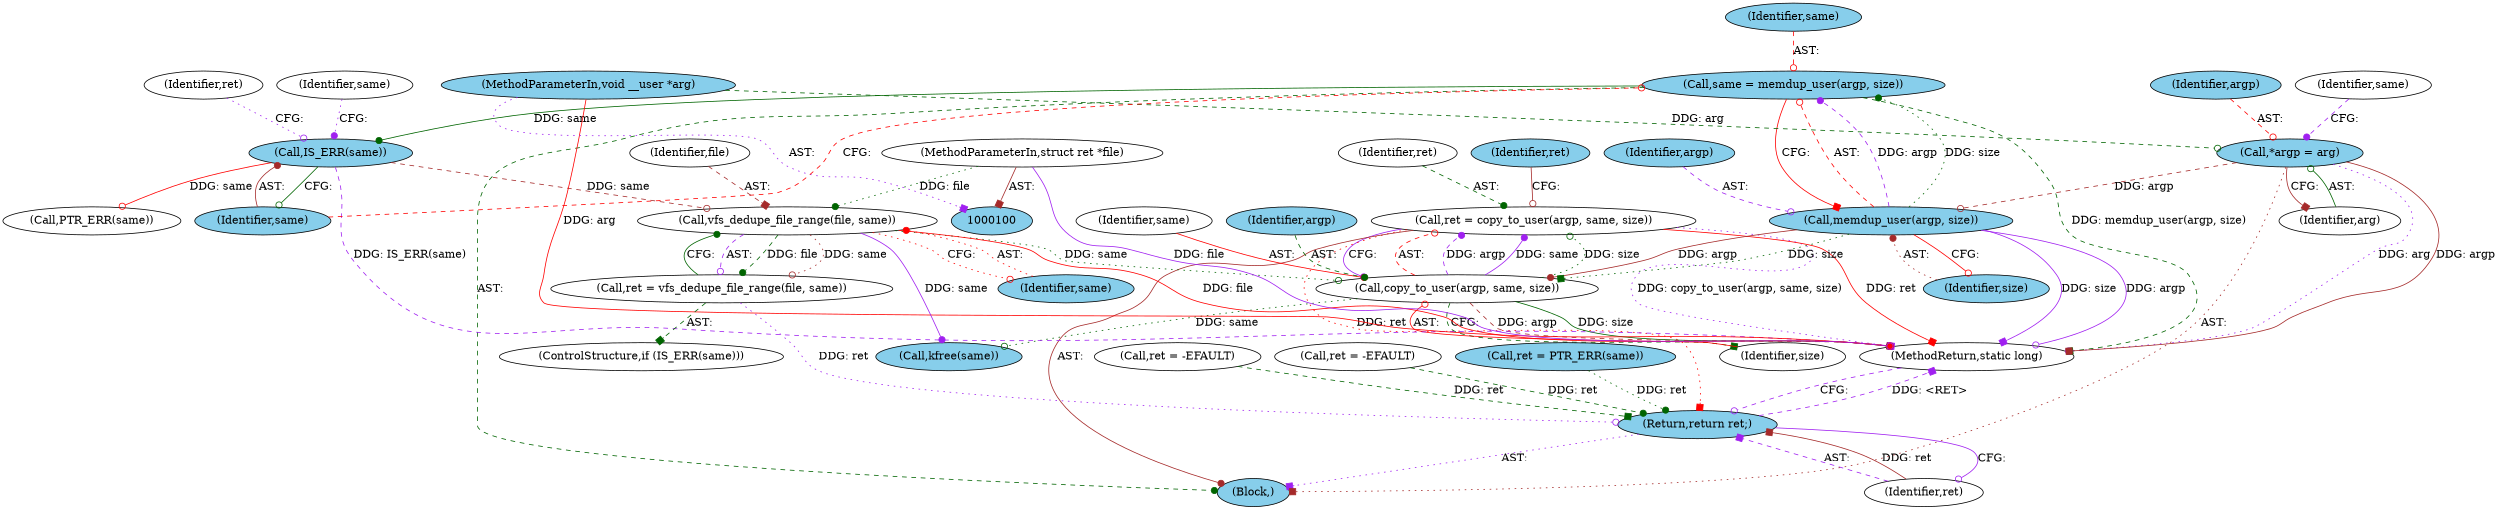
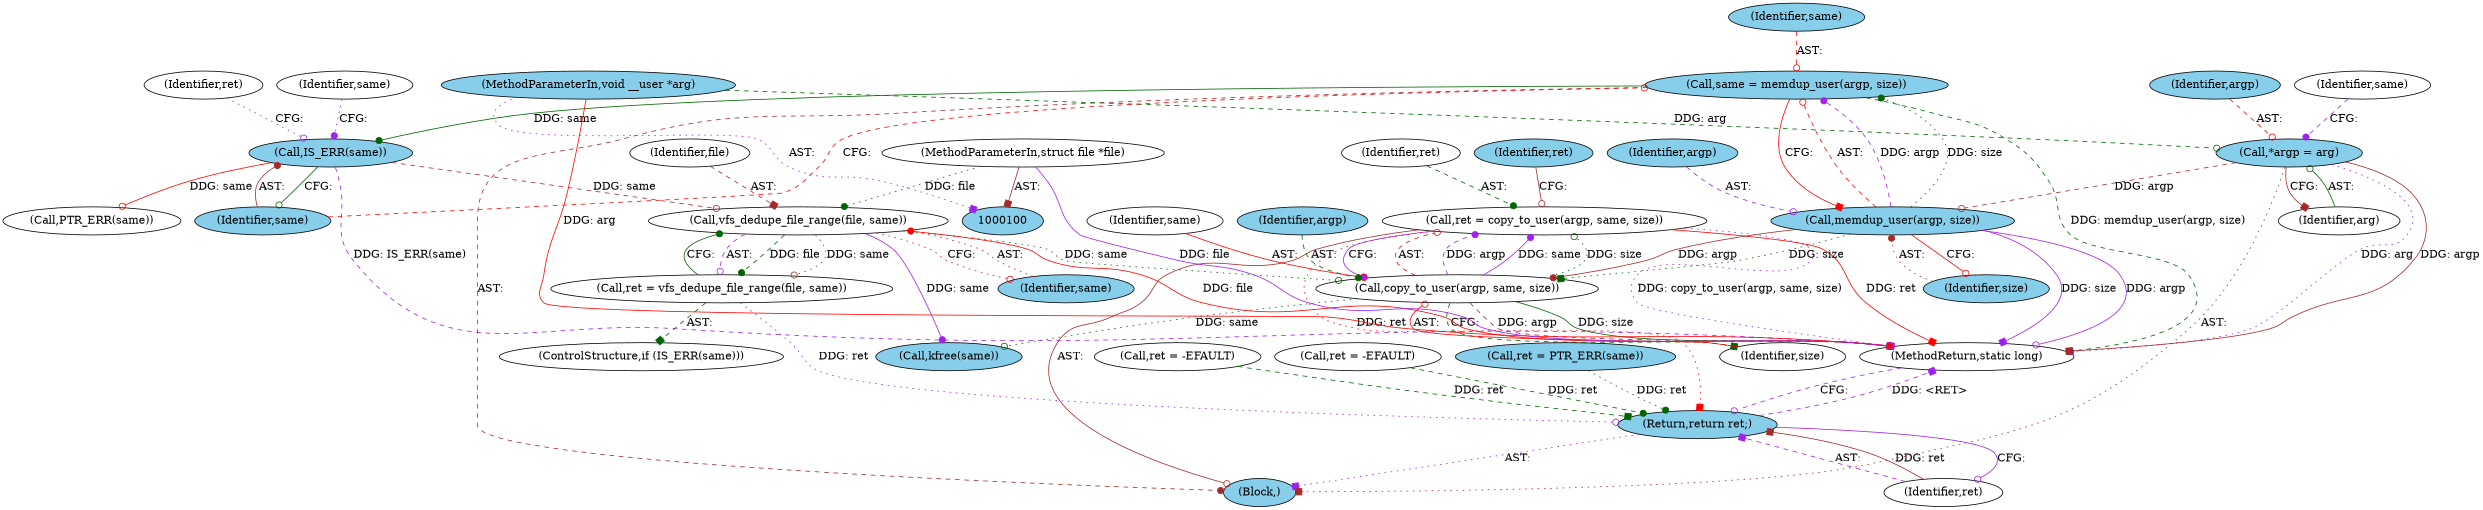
edge "(Call,same = memdup_user(argp, size))" -> "(Block,)": color darkgreen -> brown
node "(MethodParameterIn,struct ret *file)": label "(MethodParameterIn,struct ret *file)" -> "(MethodParameterIn,struct file *file)"
edge "(Call,ret = copy_to_user(argp, same, size))" -> "(Block,)": arrowhead dot -> odot
